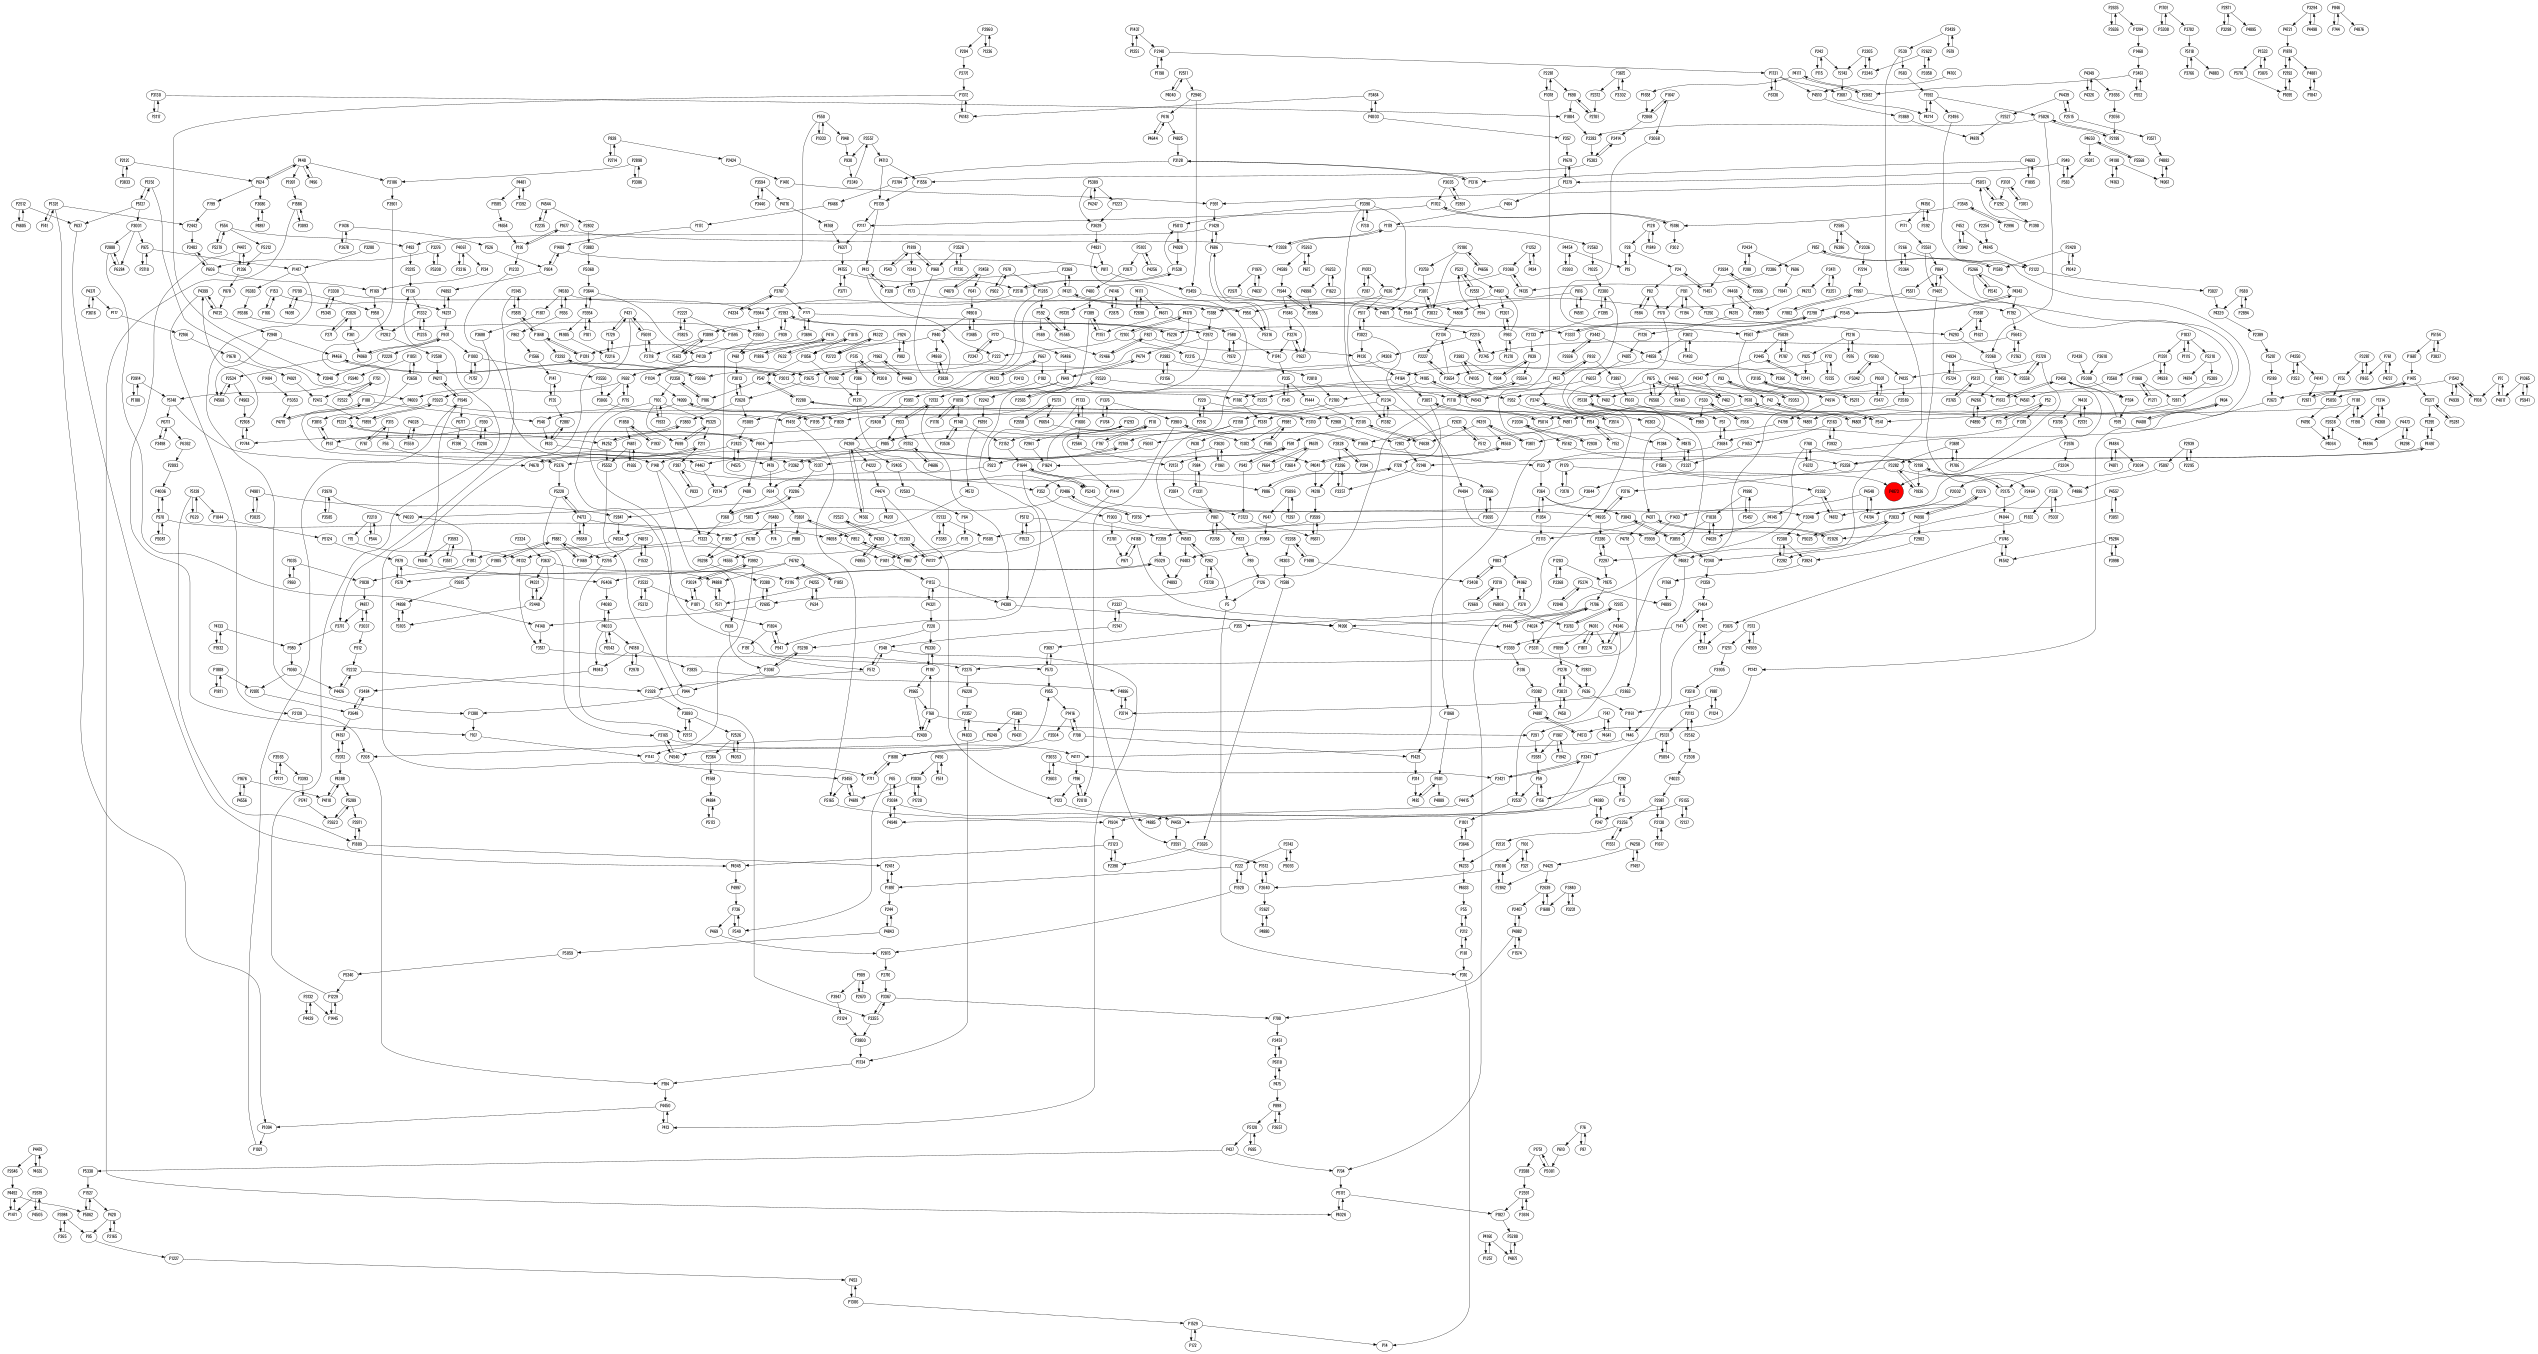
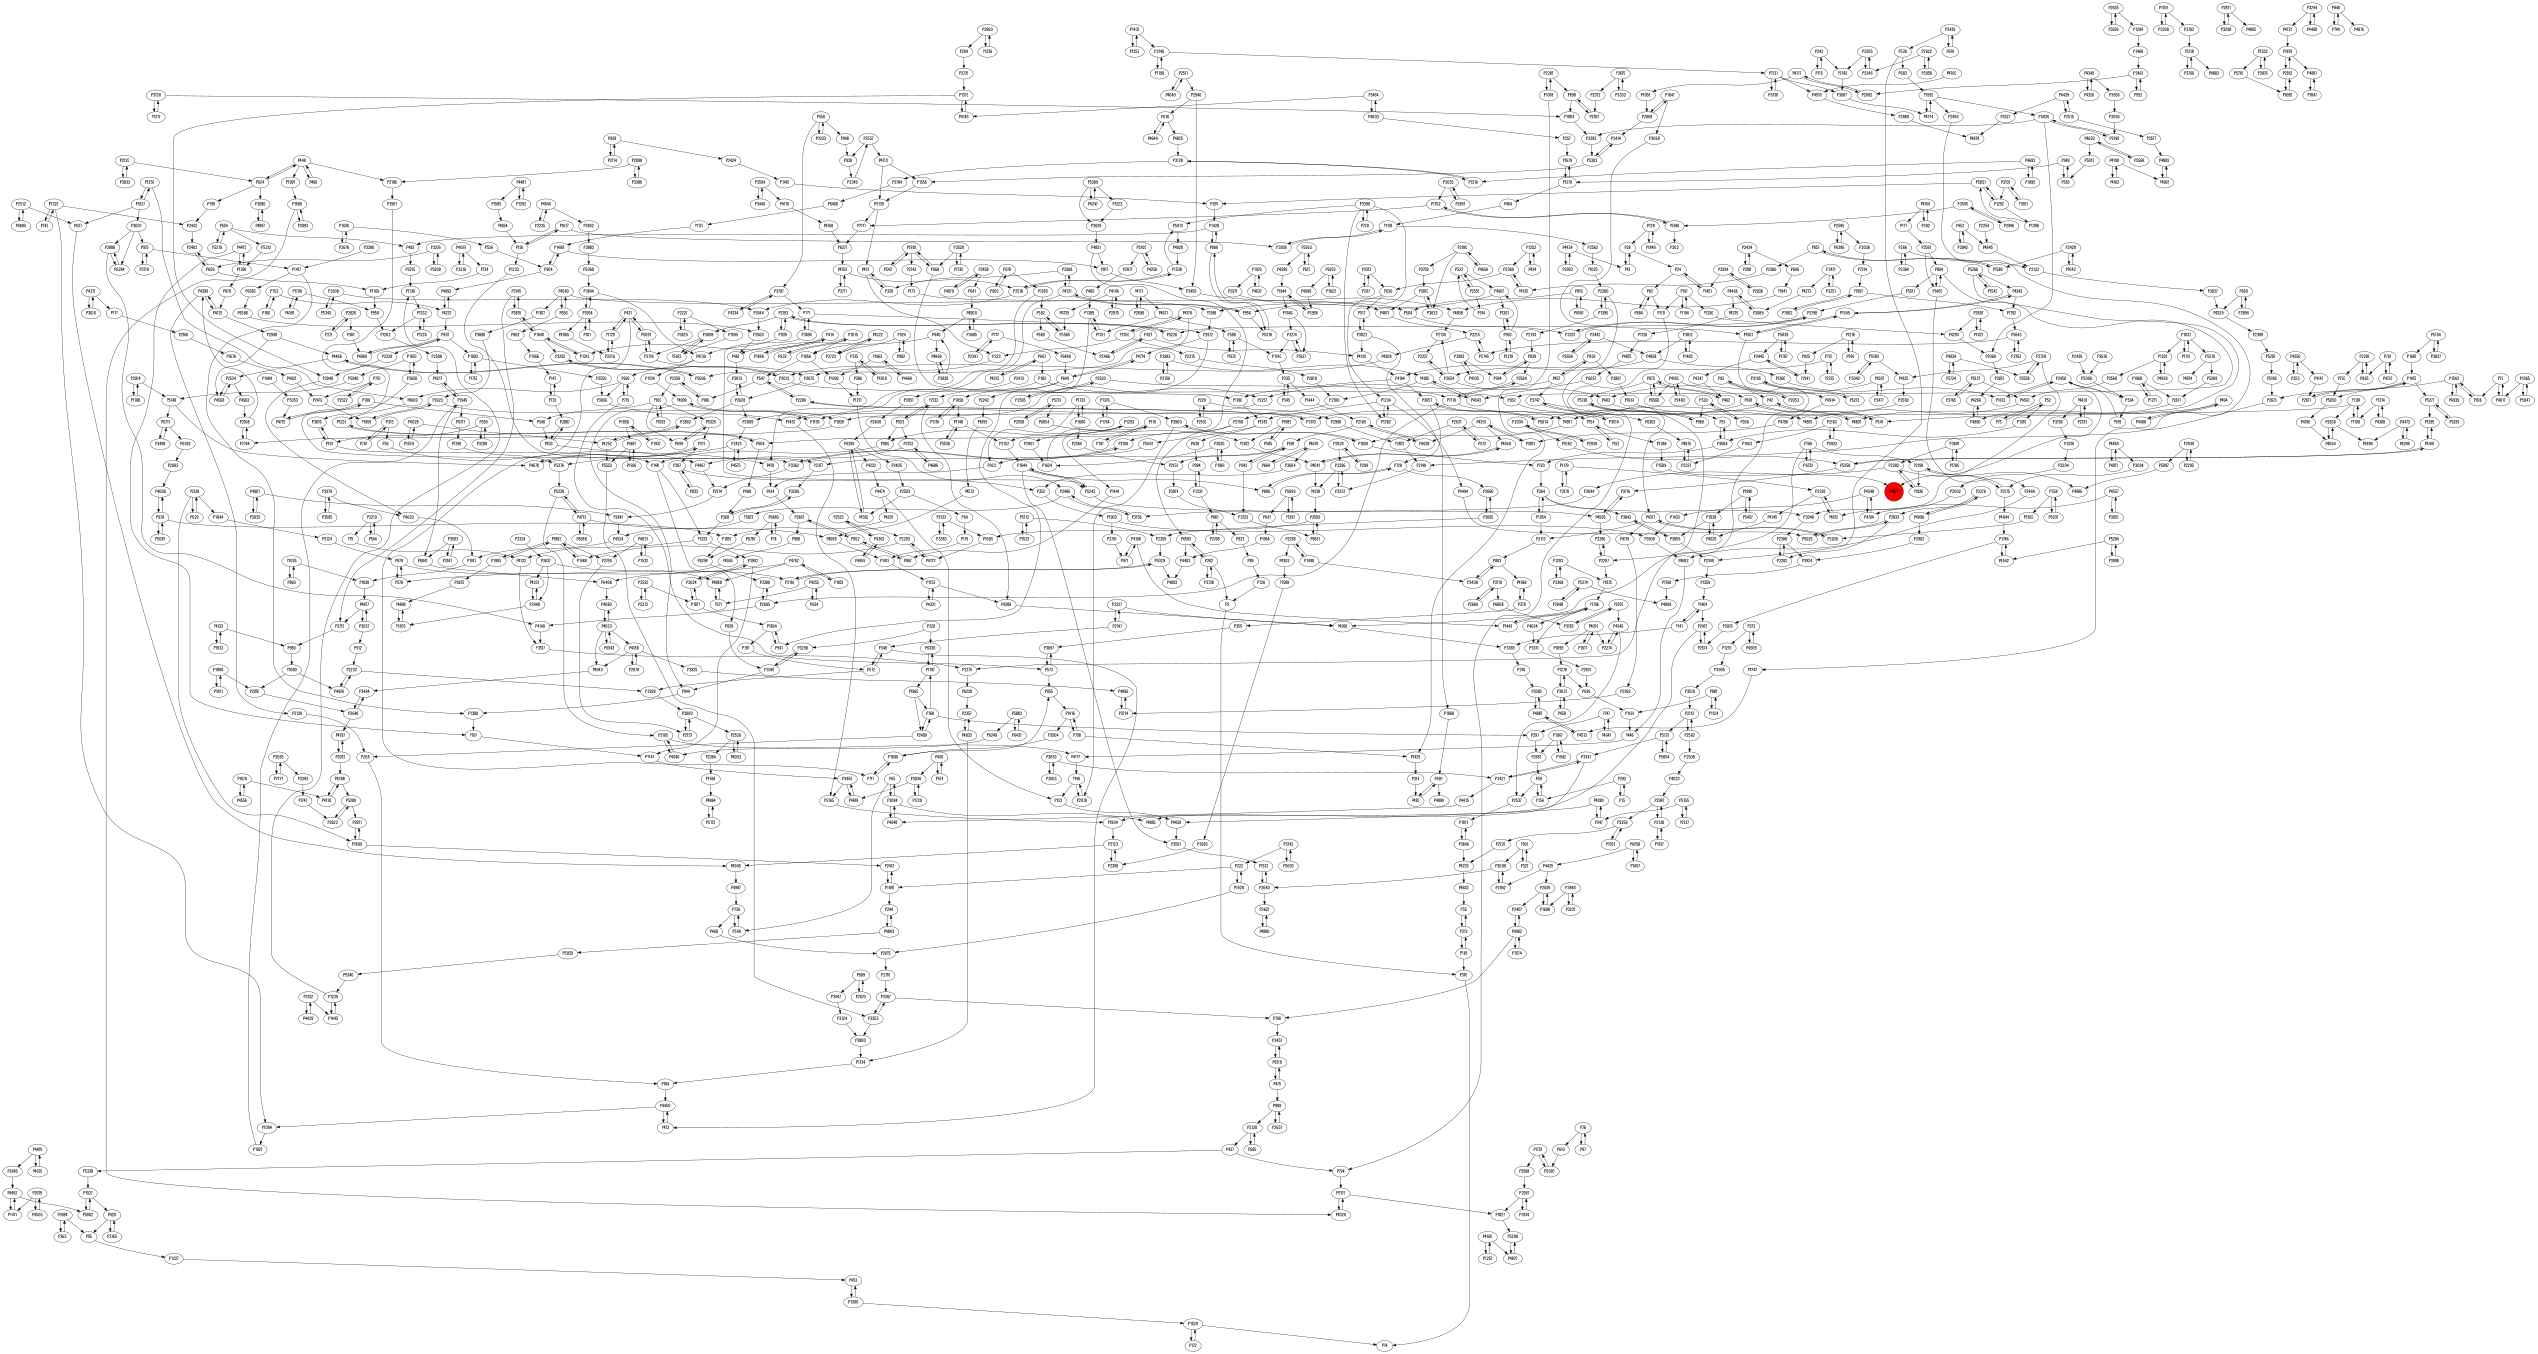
edge "P2593" -> "P4569": added
edge "P614" -> "P4020": now "P3940" -> "P4020"
edge "P4321" -> "P220": removed
